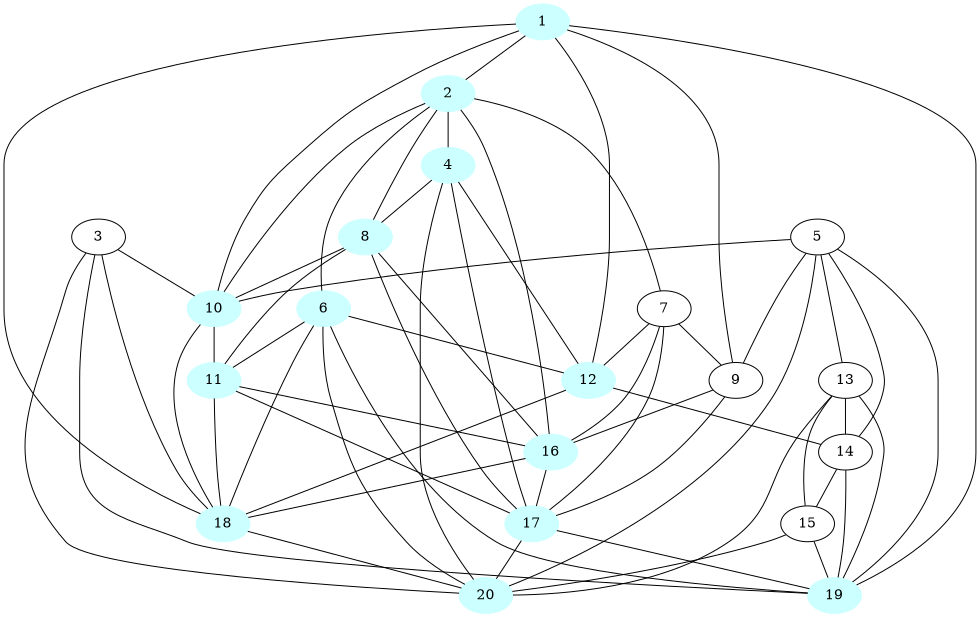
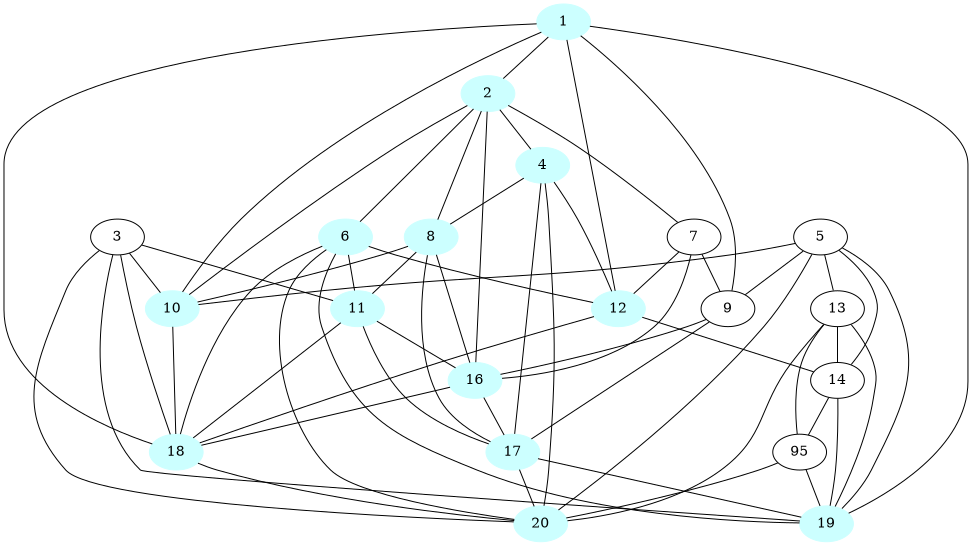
edge "10" -- "11": now "3" -- "11"
edge "7" -- "17": removed
node "15": label "15" -> "95"
